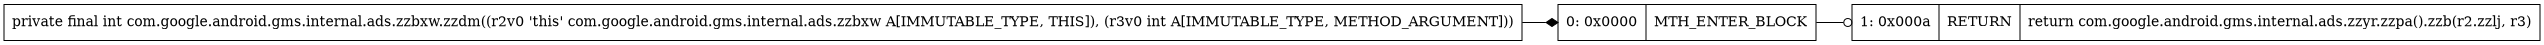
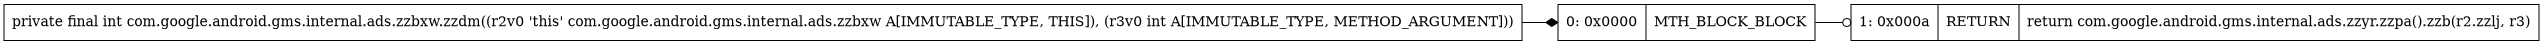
node "0: 0x0000": text "MTH_ENTER_BLOCK" -> "MTH_BLOCK_BLOCK"
